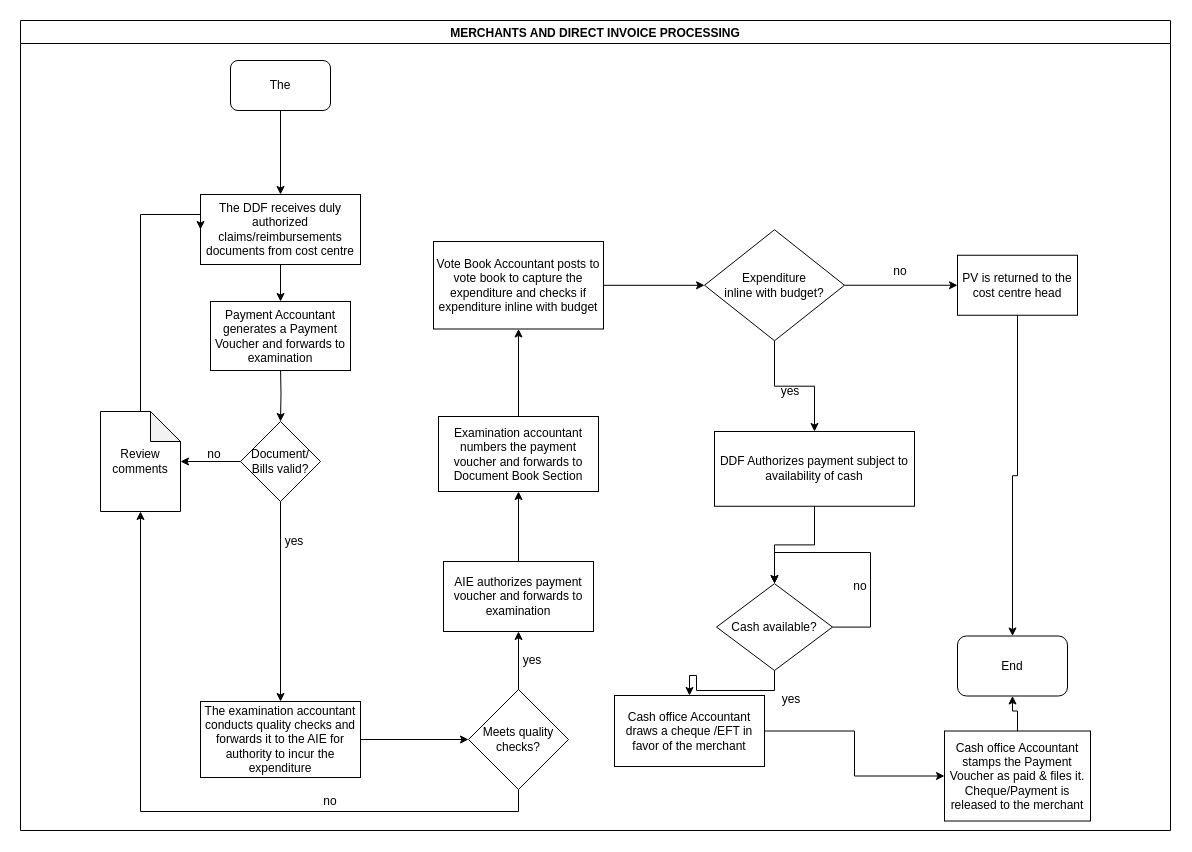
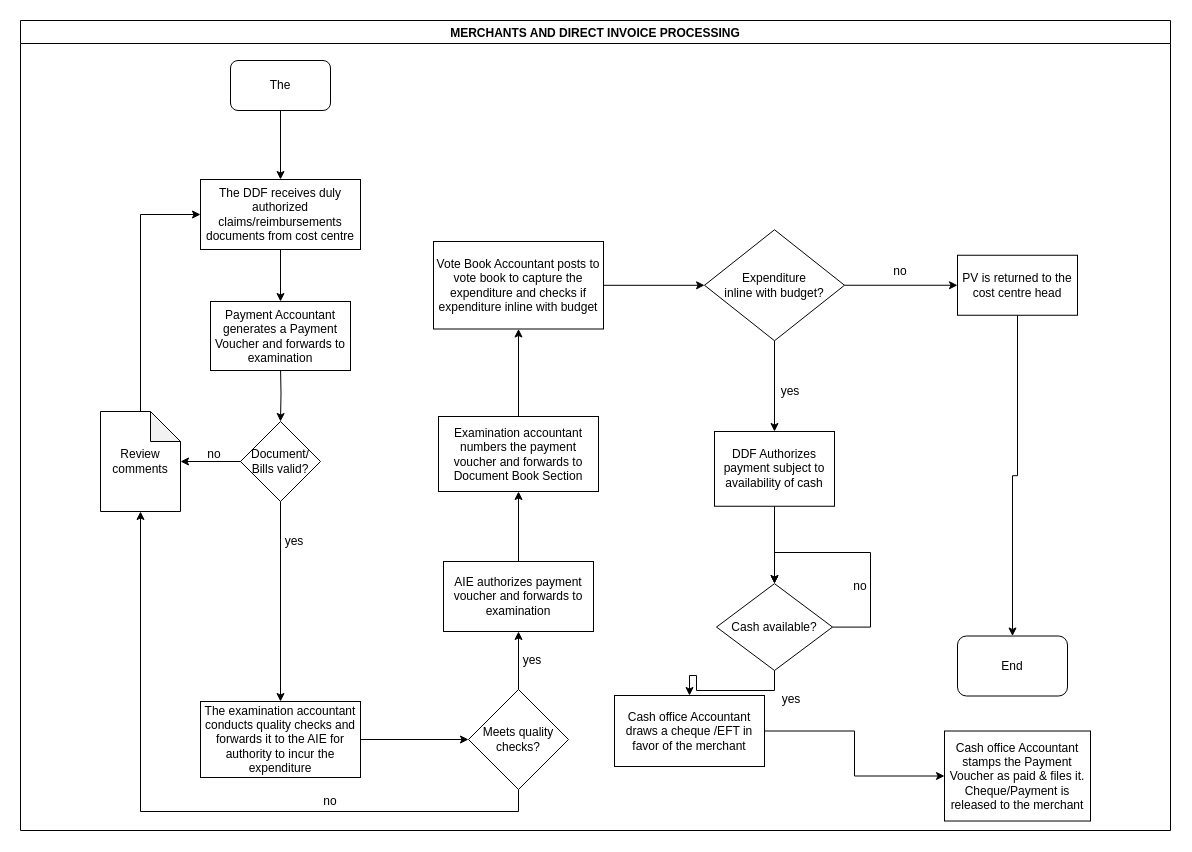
node "The DDF receives duly authorized claims/reimbursements documents from cost centre": moved (281, 230) -> (281, 215)
node "DDF Authorizes payment subject to availability of cash": size 200x75 -> 120x75
edge "Cash office Accountant stamps the Payment Voucher as paid & files it. Cheque/Payment is released to the merchant" -> "End": removed
